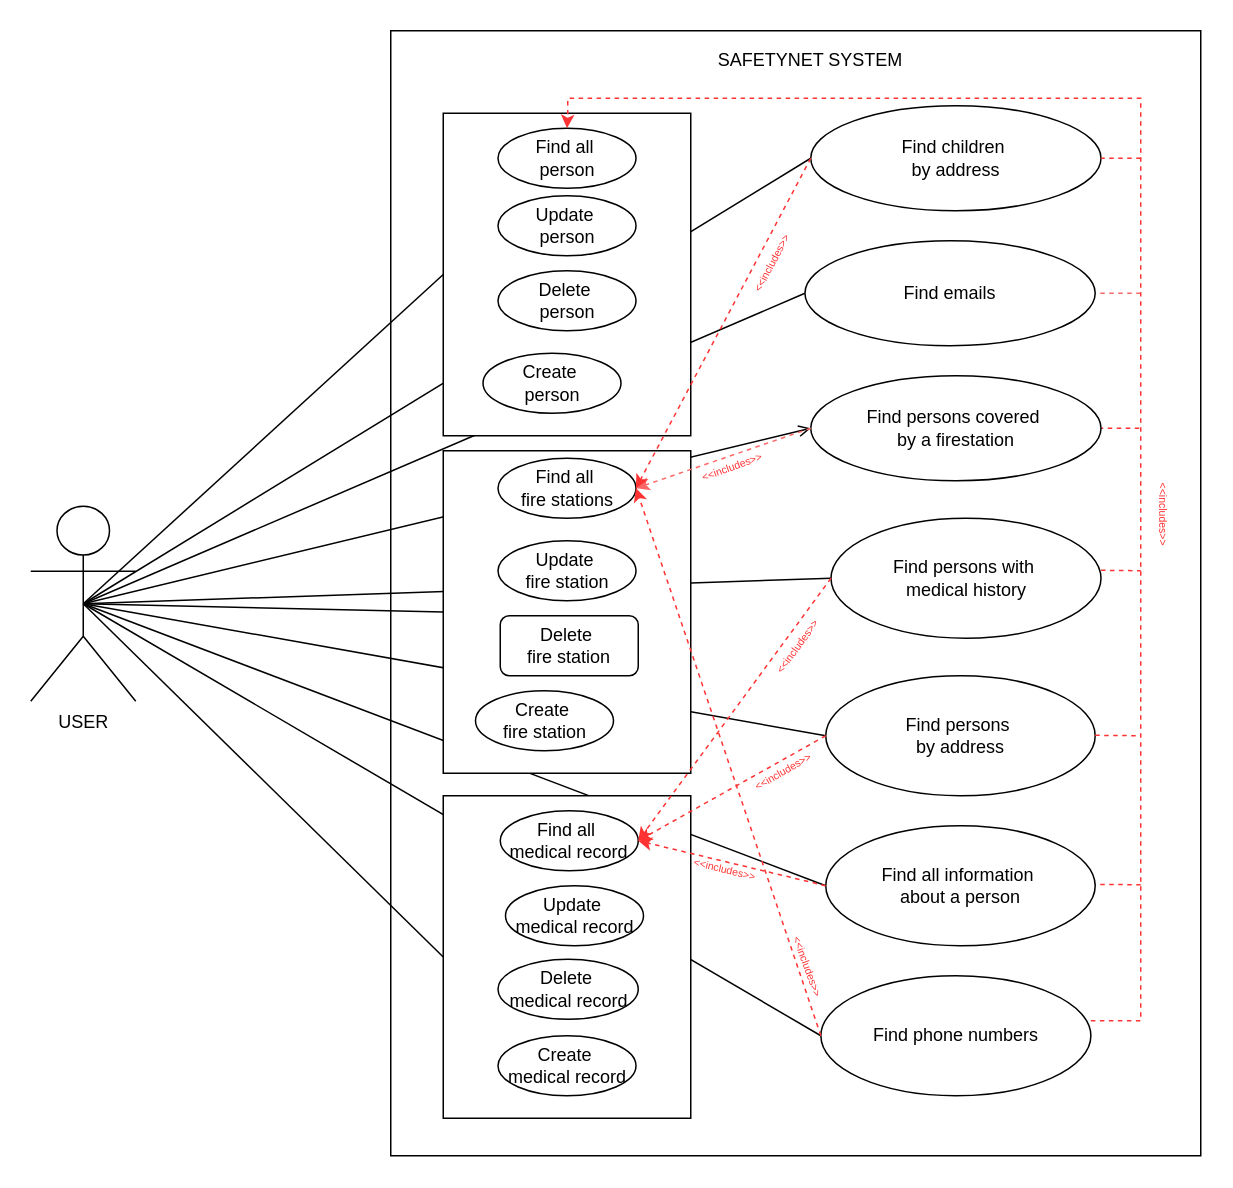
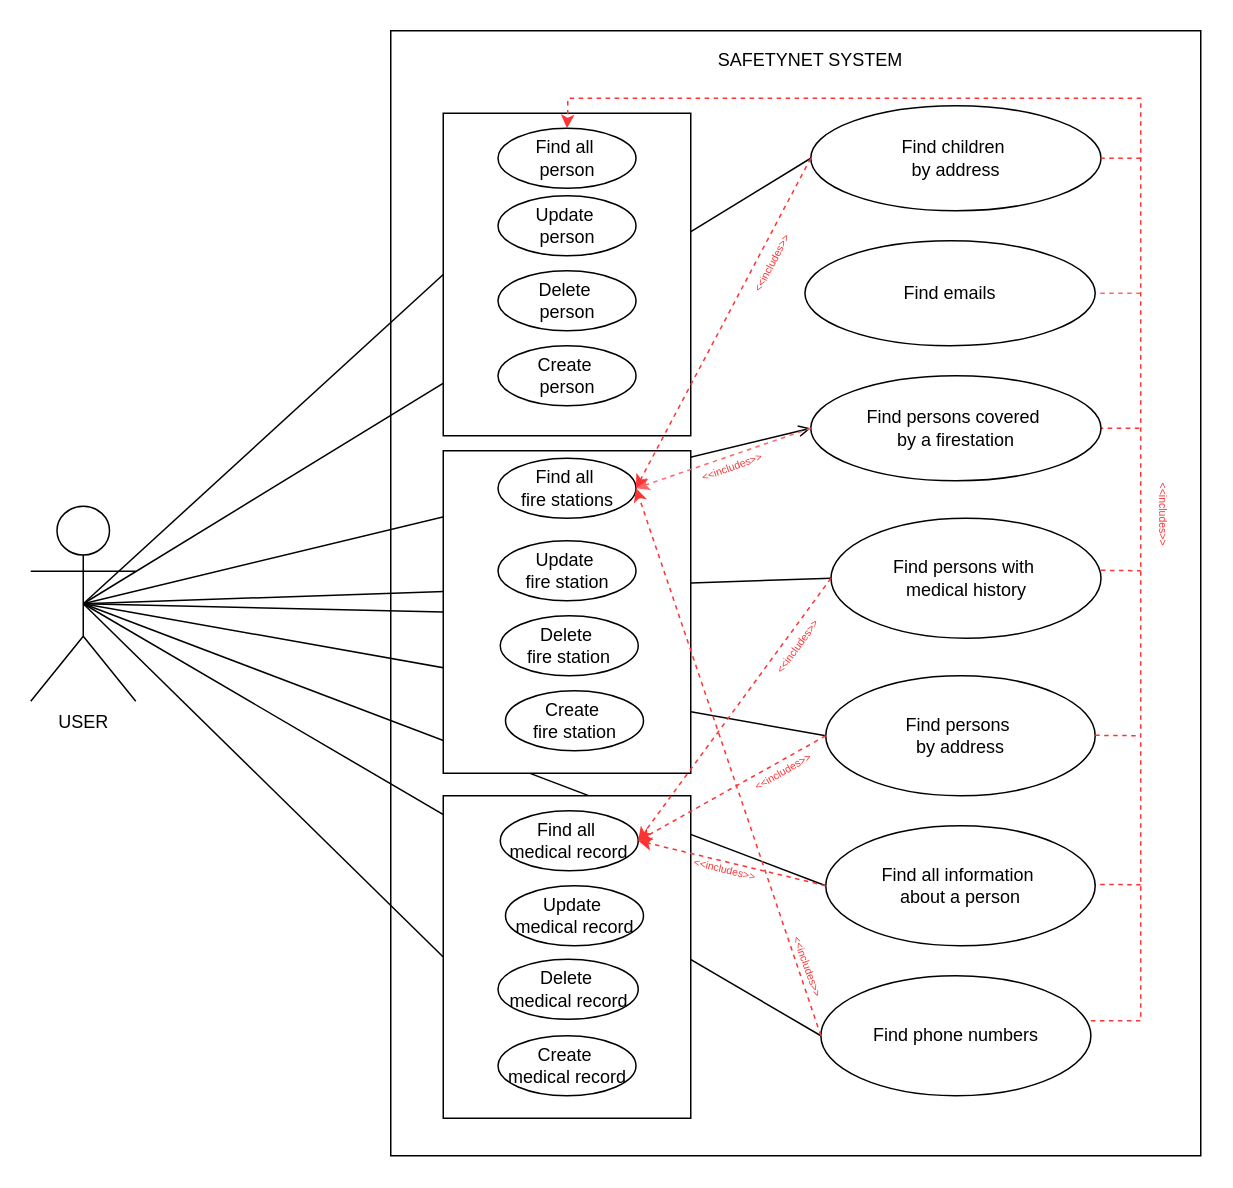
node "Create person": moved (552, 383) -> (567, 376)
edge "Find emails" -- "USER": removed
node "Delete fire station": shape rounded rectangle -> ellipse
node "Create fire station": moved (545, 721) -> (575, 721)
